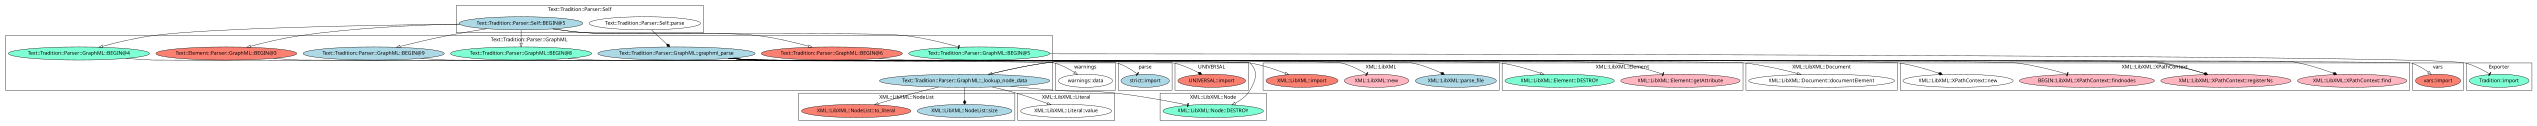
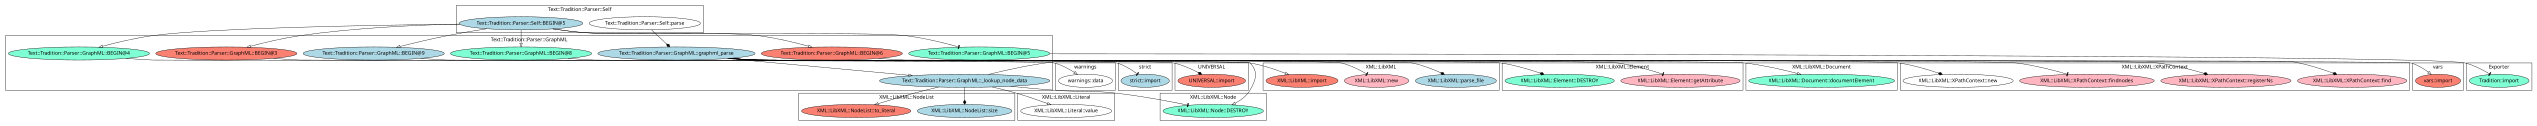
node "Text::Element::Parser::GraphML::BEGIN@3": label "Text::Element::Parser::GraphML::BEGIN@3" -> "Text::Tradition::Parser::GraphML::BEGIN@3"
edge "XML::LibXML::XPathContext::registerNs" -> "Text::Tradition::Parser::GraphML::_lookup_node_data": now "Text::Tradition::Parser::GraphML::graphml_parse" -> "Text::Tradition::Parser::GraphML::_lookup_node_data"
edge "Text::Tradition::Parser::GraphML::graphml_parse" -> "XML::LibXML::Element::DESTROY": arrowhead onormal -> diamond
cluster "parse": label "parse" -> "strict"
node "XML::LibXML::Document::documentElement": fillcolor white -> aquamarine
node "BEGIN::LibXML::XPathContext::findnodes": label "BEGIN::LibXML::XPathContext::findnodes" -> "XML::LibXML::XPathContext::findnodes"
